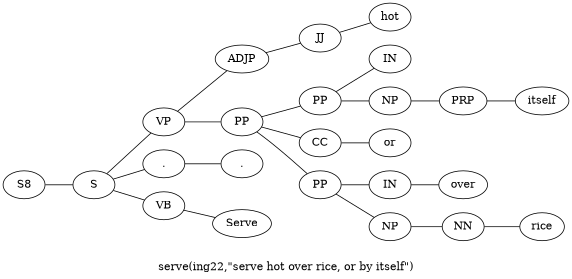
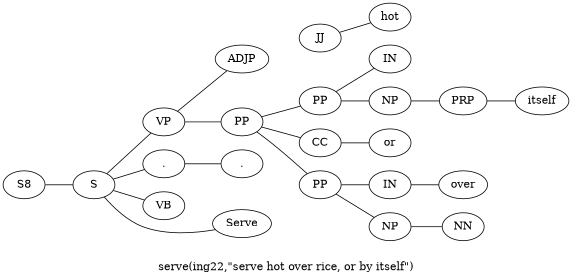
edge "JJ" -- "ADJP": removed
edge "VB" -- "Serve": now "S" -- "Serve"
node "rice": removed
